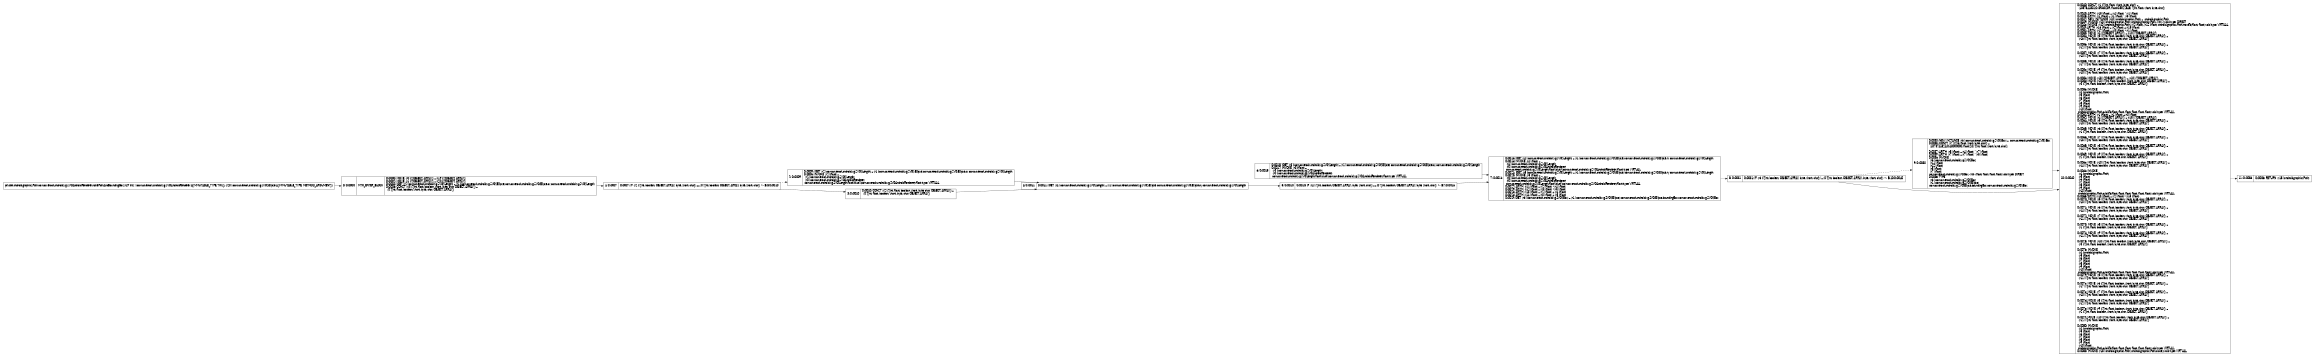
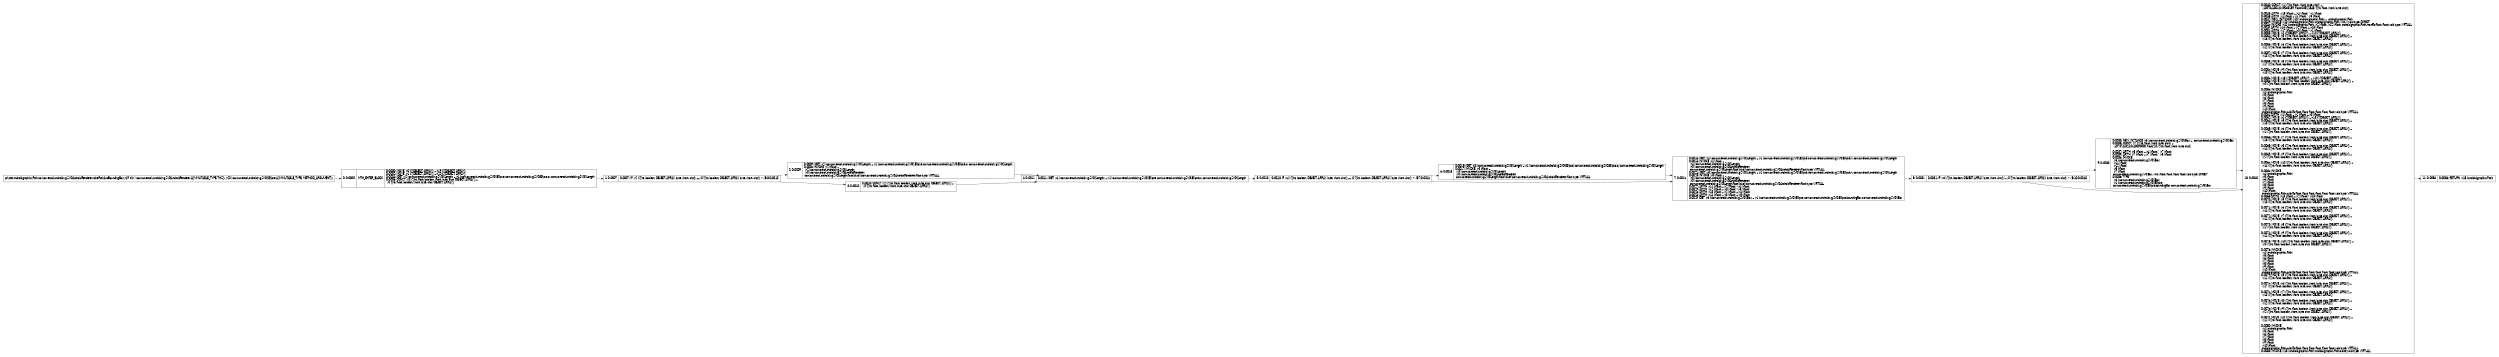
edge "5: 0x0013" -> "6: 0x0015": added
